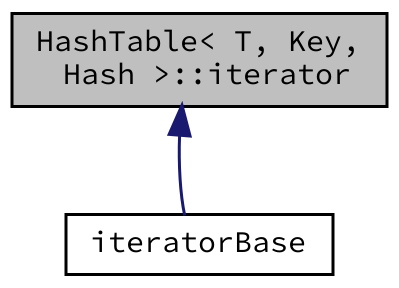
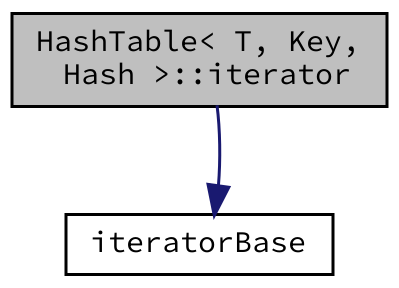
edge "iteratorBase" -> "HashTable< T, Key, Hash >::iterator": reversed
